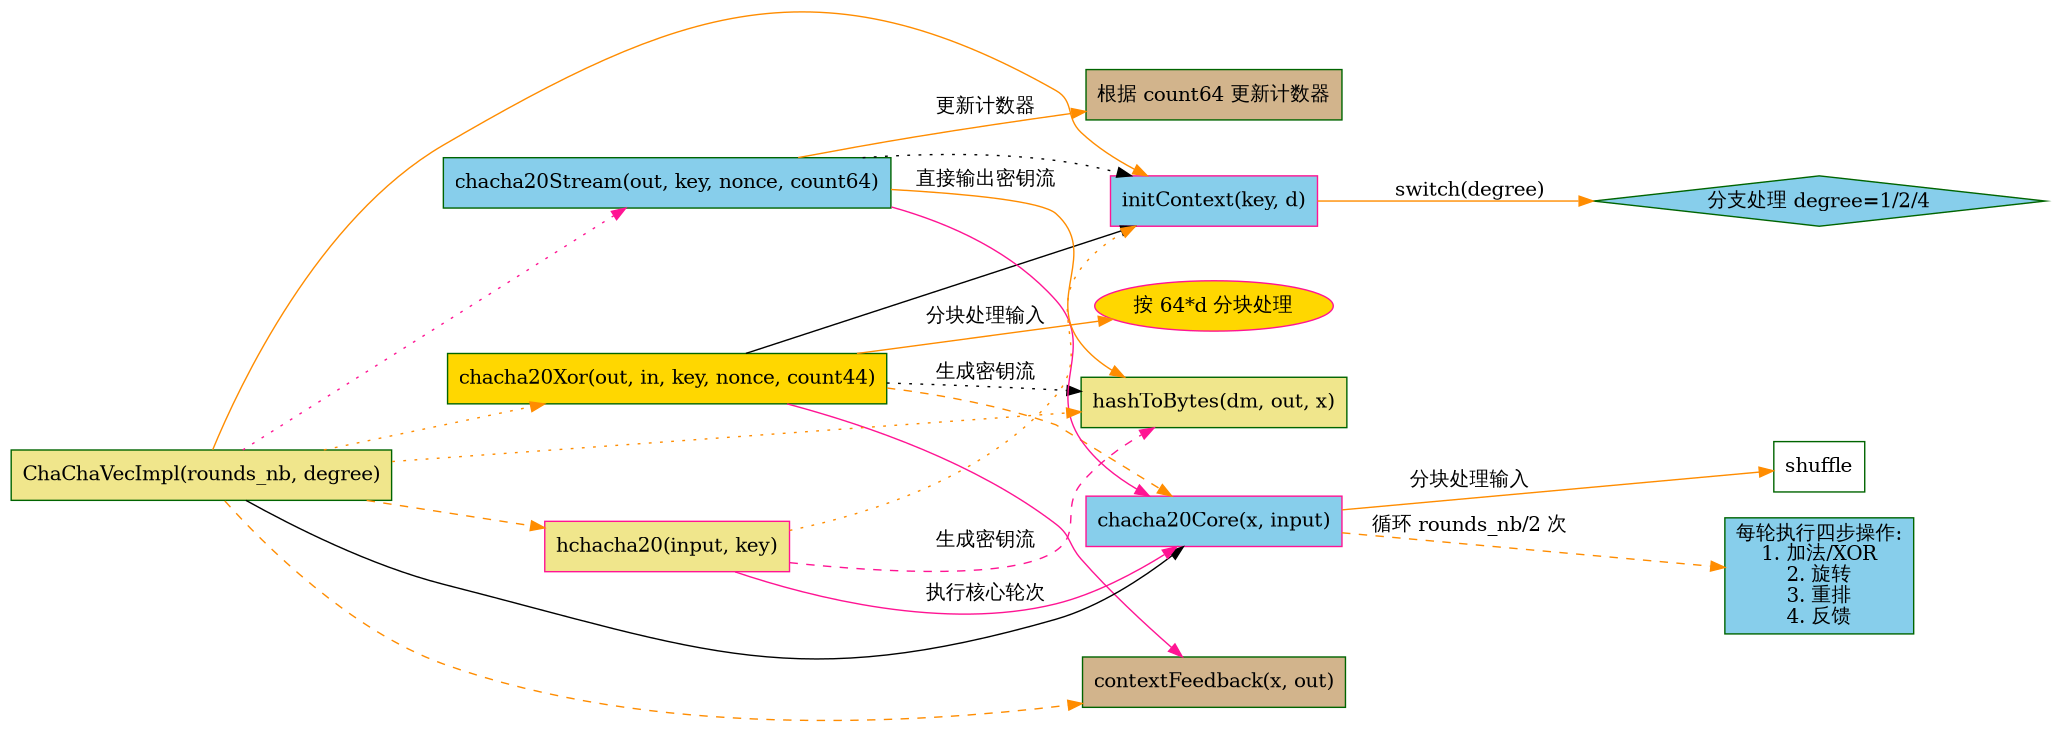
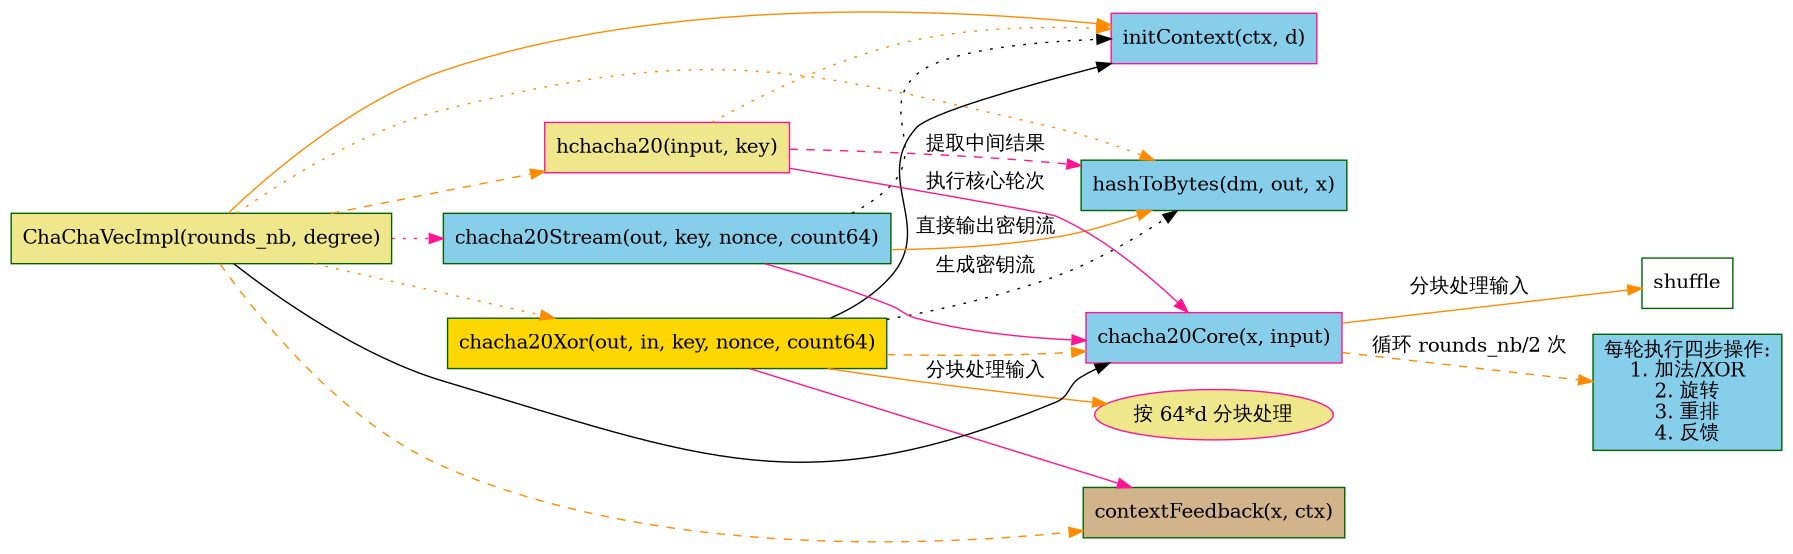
node "根据 count64 更新计数器": removed
node "initContext(key, d)": label "initContext(key, d)" -> "initContext(ctx, d)"
node "分支处理 degree=1/2/4": removed
node "按 64*d 分块处理": fillcolor gold -> khaki
node "chacha20Xor(out, in, key, nonce, count44)": label "chacha20Xor(out, in, key, nonce, count44)" -> "chacha20Xor(out, in, key, nonce, count64)"
node "hashToBytes(dm, out, x)": fillcolor khaki -> skyblue
edge "hchacha20(input, key)" -> "hashToBytes(dm, out, x)": label "生成密钥流" -> "提取中间结果"
node "contextFeedback(x, out)": label "contextFeedback(x, out)" -> "contextFeedback(x, ctx)"
